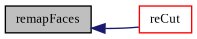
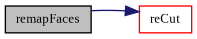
edge "reCut" -> "remapFaces": reversed
